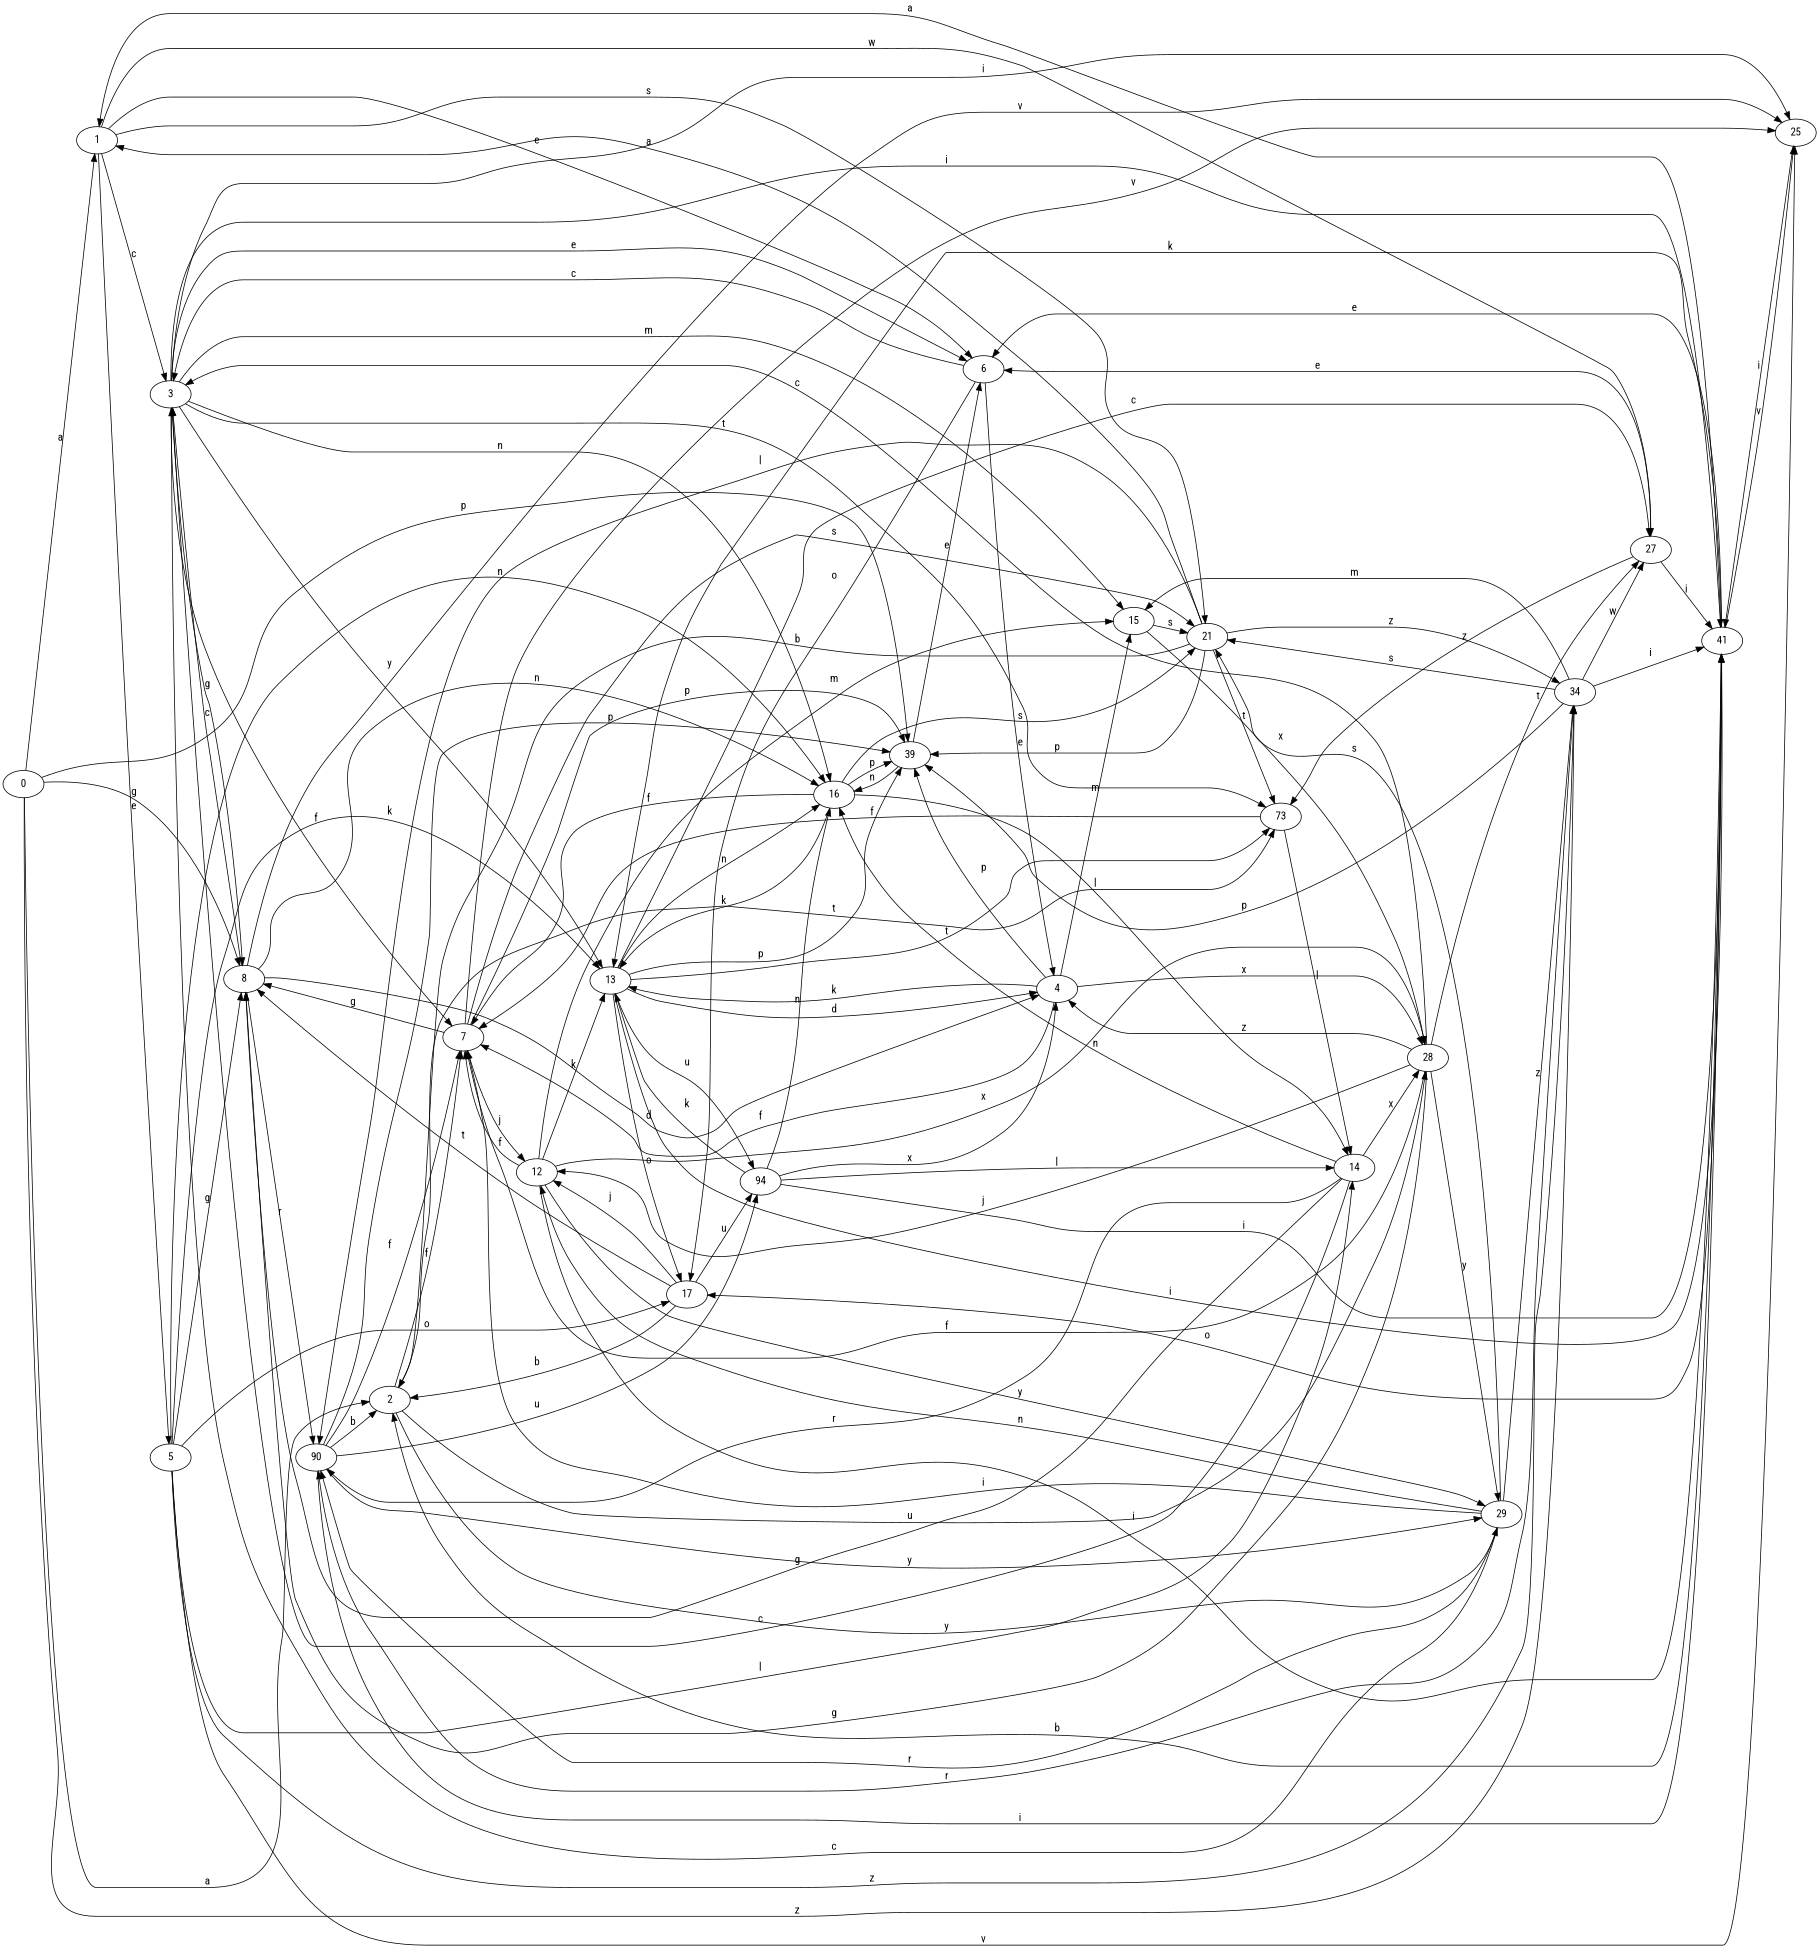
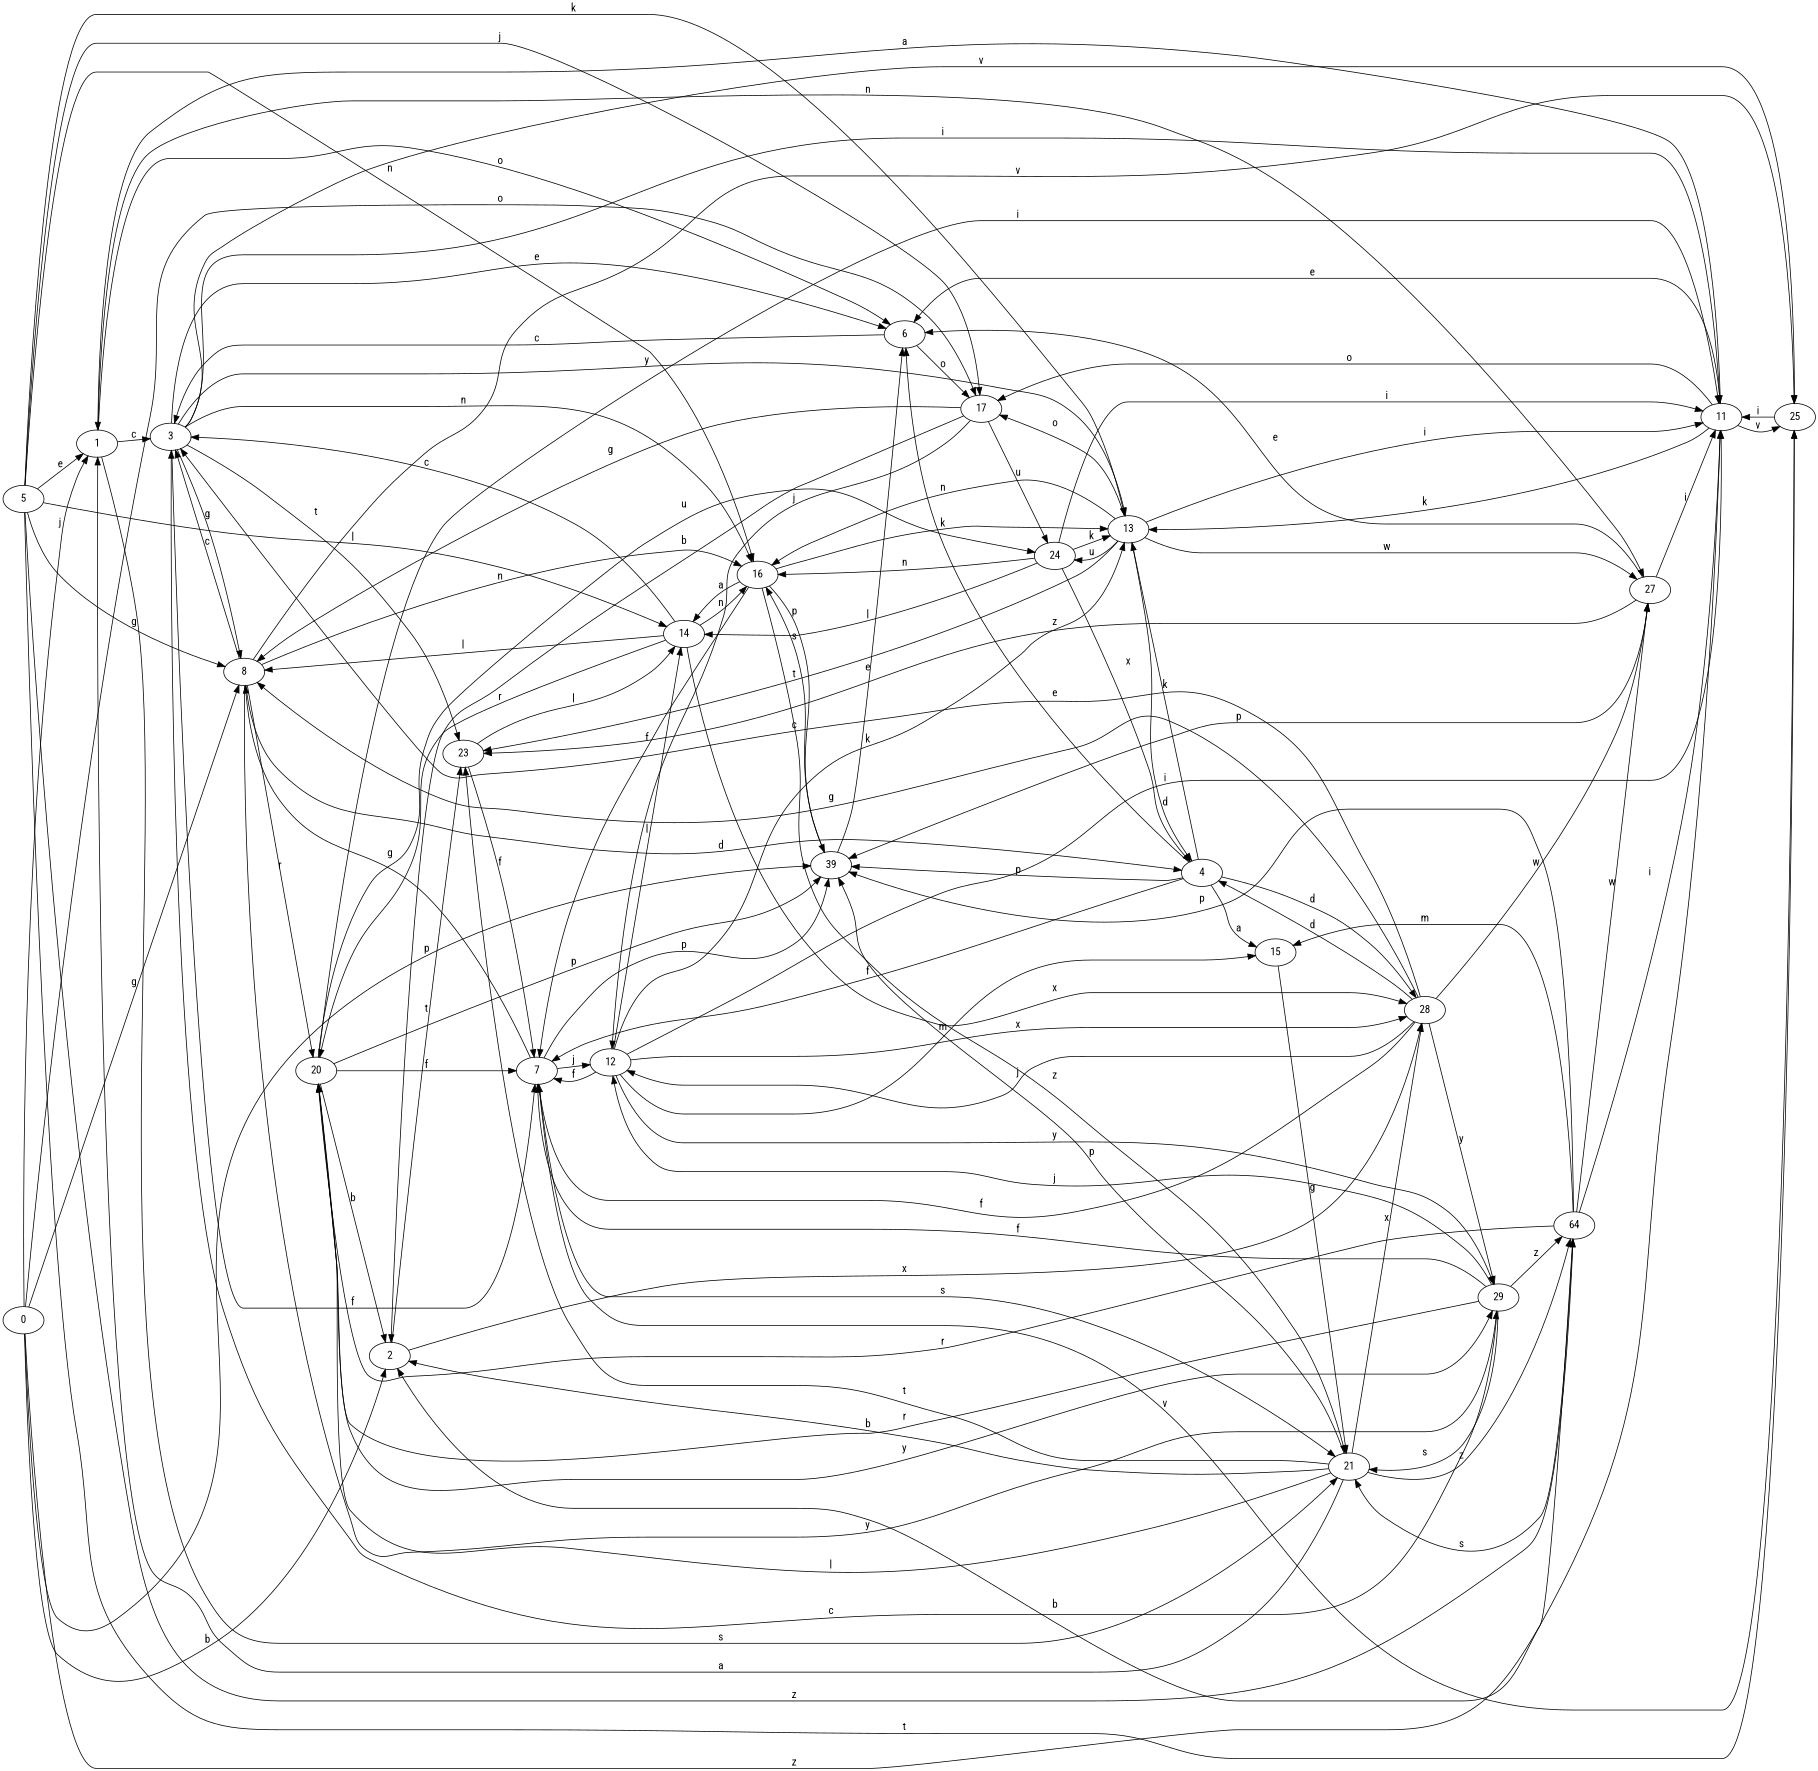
edge "1" -> "27": label "w" -> "n"
edge "3" -> "25": label "i" -> "v"
edge "1" -> "6": label "e" -> "o"
edge "3" -> "15": removed, label "m"
edge "0" -> "17": added, label "o"
edge "13" -> "27": label "c" -> "w"
edge "0" -> "1": label "a" -> "j"
edge "15" -> "21": label "s" -> "g"
node "41": label "41" -> "11"
edge "6" -> "4": reversed
node "34": label "34" -> "64"
edge "28" -> "27": label "t" -> "w"
edge "16" -> "21": label "s" -> "z"
edge "39" -> "16": label "n" -> "s"
edge "4" -> "15": label "m" -> "a"
edge "15" -> "28": now "21" -> "28"
node "73": label "73" -> "23"
edge "1" -> "5": reversed
edge "12" -> "14": added, label "l"
edge "16" -> "14": label "l" -> "a"
edge "13" -> "39": now "27" -> "39"
edge "4" -> "28": label "x" -> "d"
edge "28" -> "4": label "z" -> "d"
edge "17" -> "8": label "t" -> "g"
node "94": label "94" -> "24"
edge "2" -> "7": removed, label "f"
edge "5" -> "17": label "o" -> "j"
edge "29" -> "12": label "n" -> "j"
node "90": label "90" -> "20"
edge "29" -> "7": label "i" -> "f"
edge "2" -> "28": label "u" -> "x"
edge "14" -> "8": label "g" -> "l"
edge "2" -> "29": now "8" -> "29"
edge "0" -> "2": label "a" -> "b"
edge "5" -> "25": label "v" -> "t"
